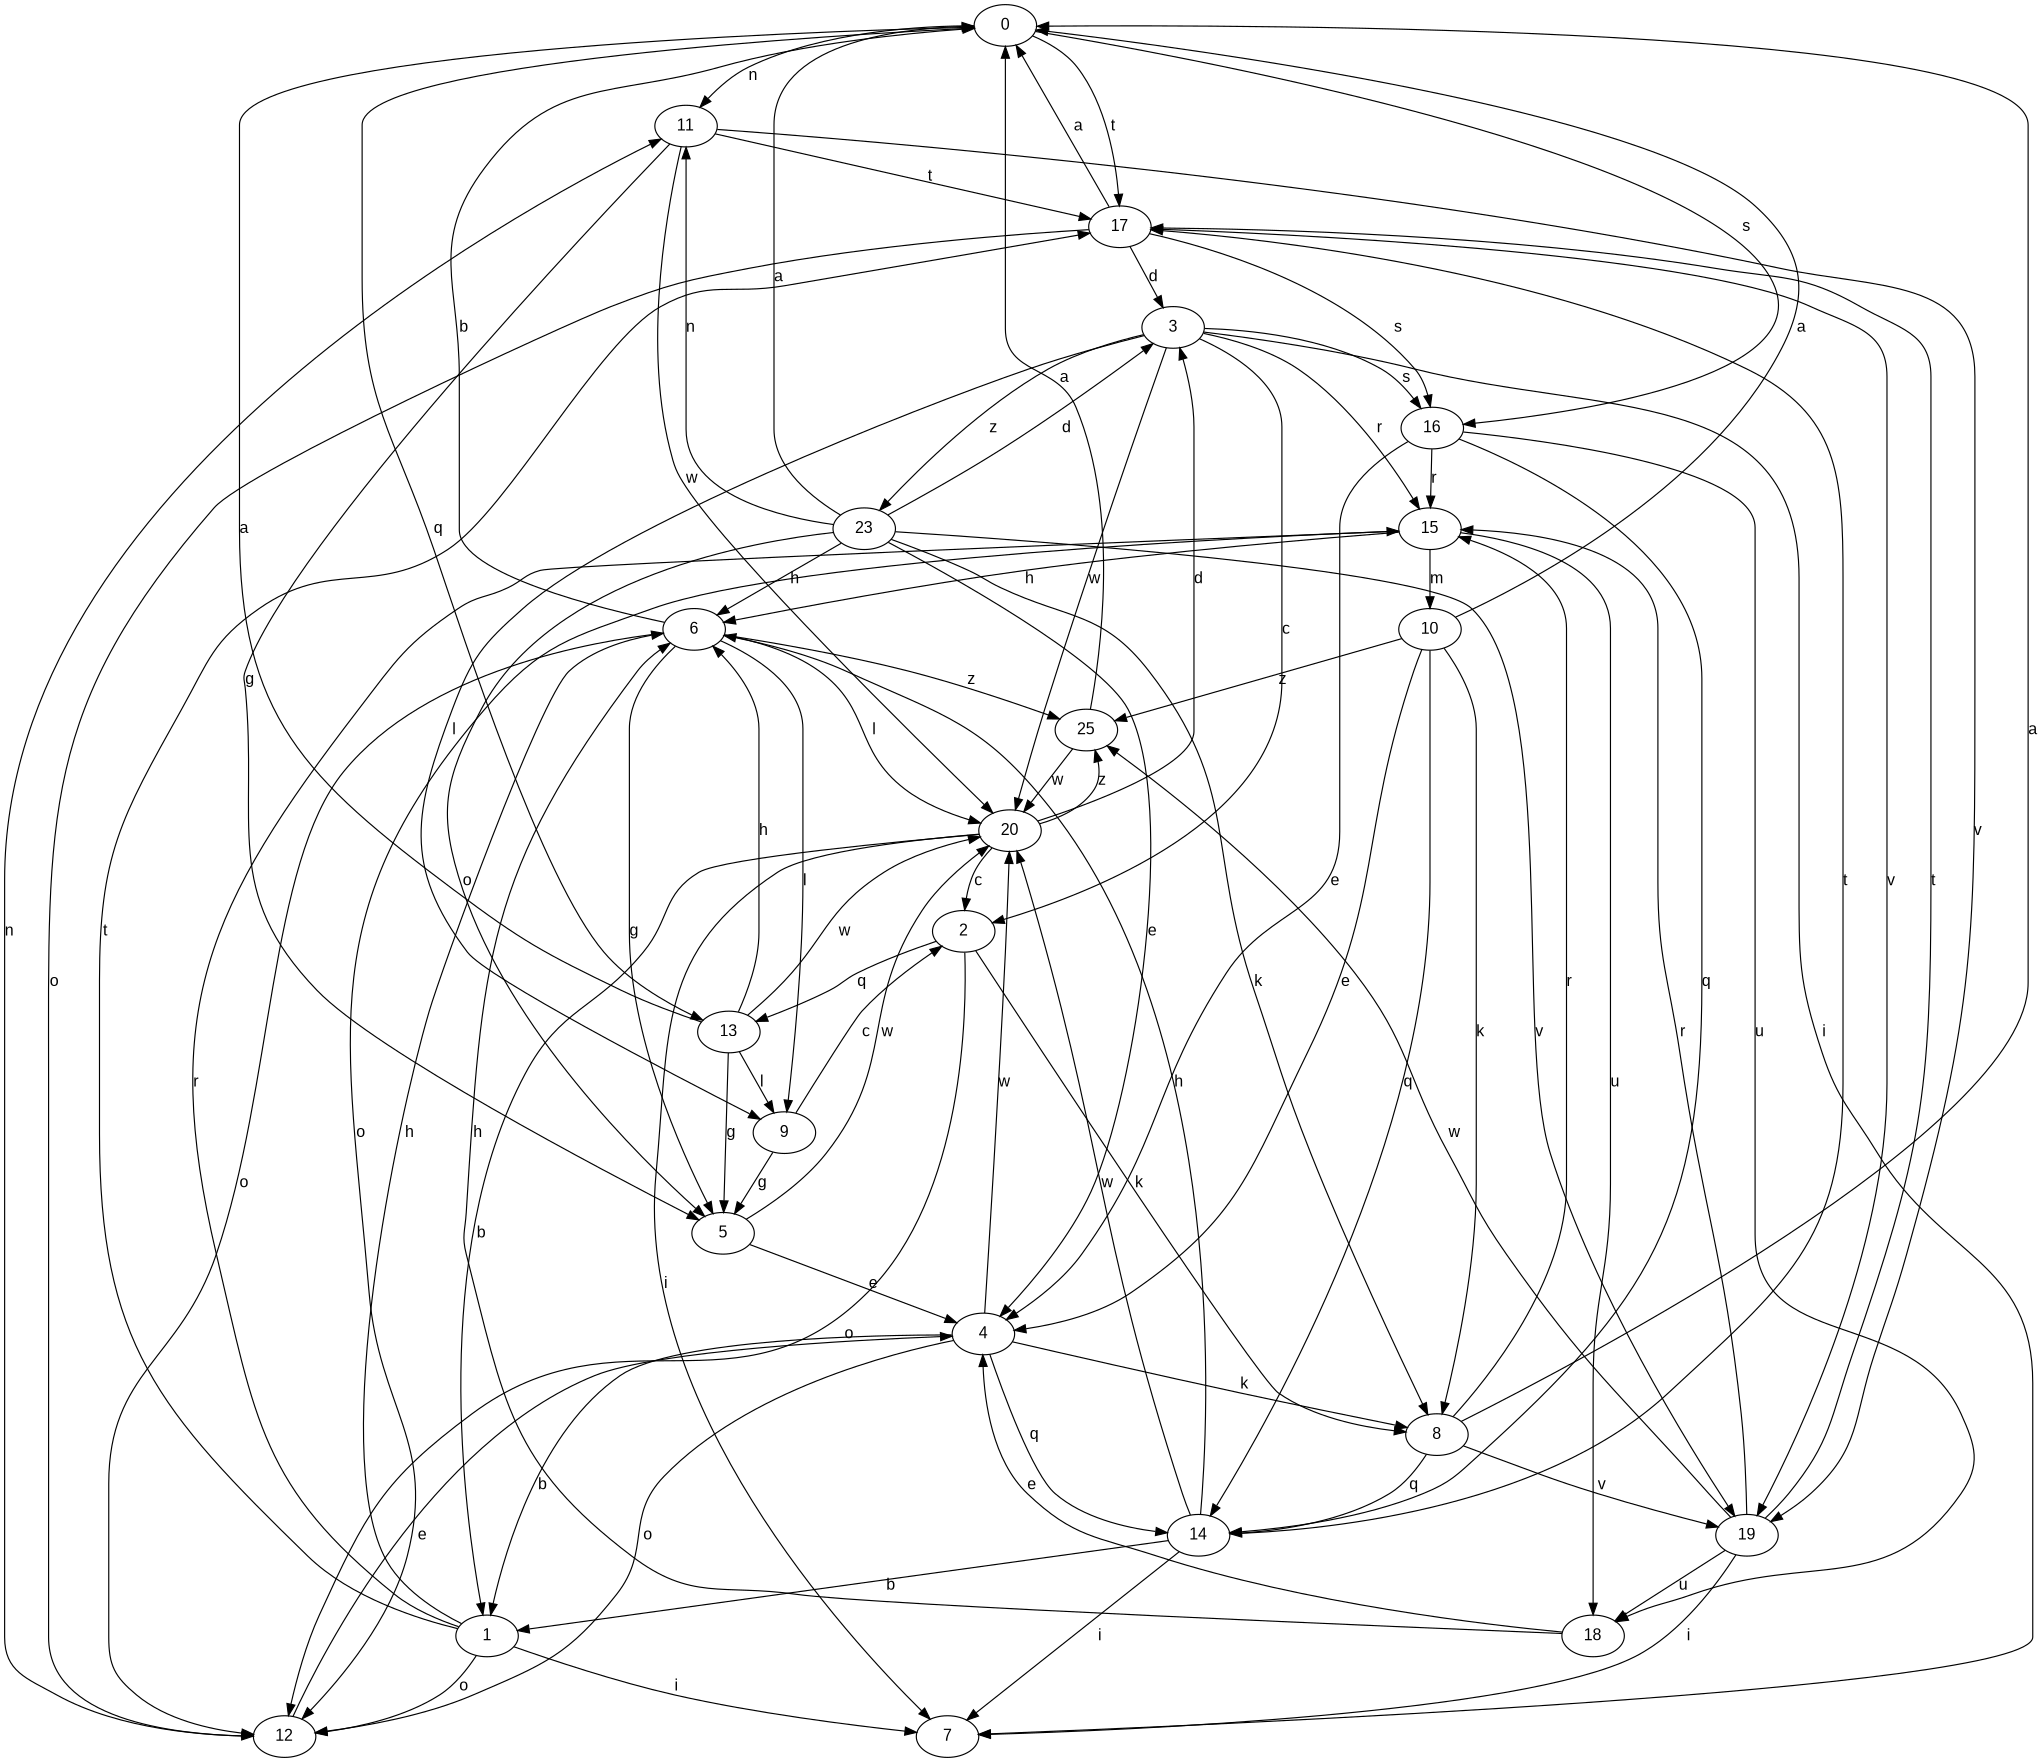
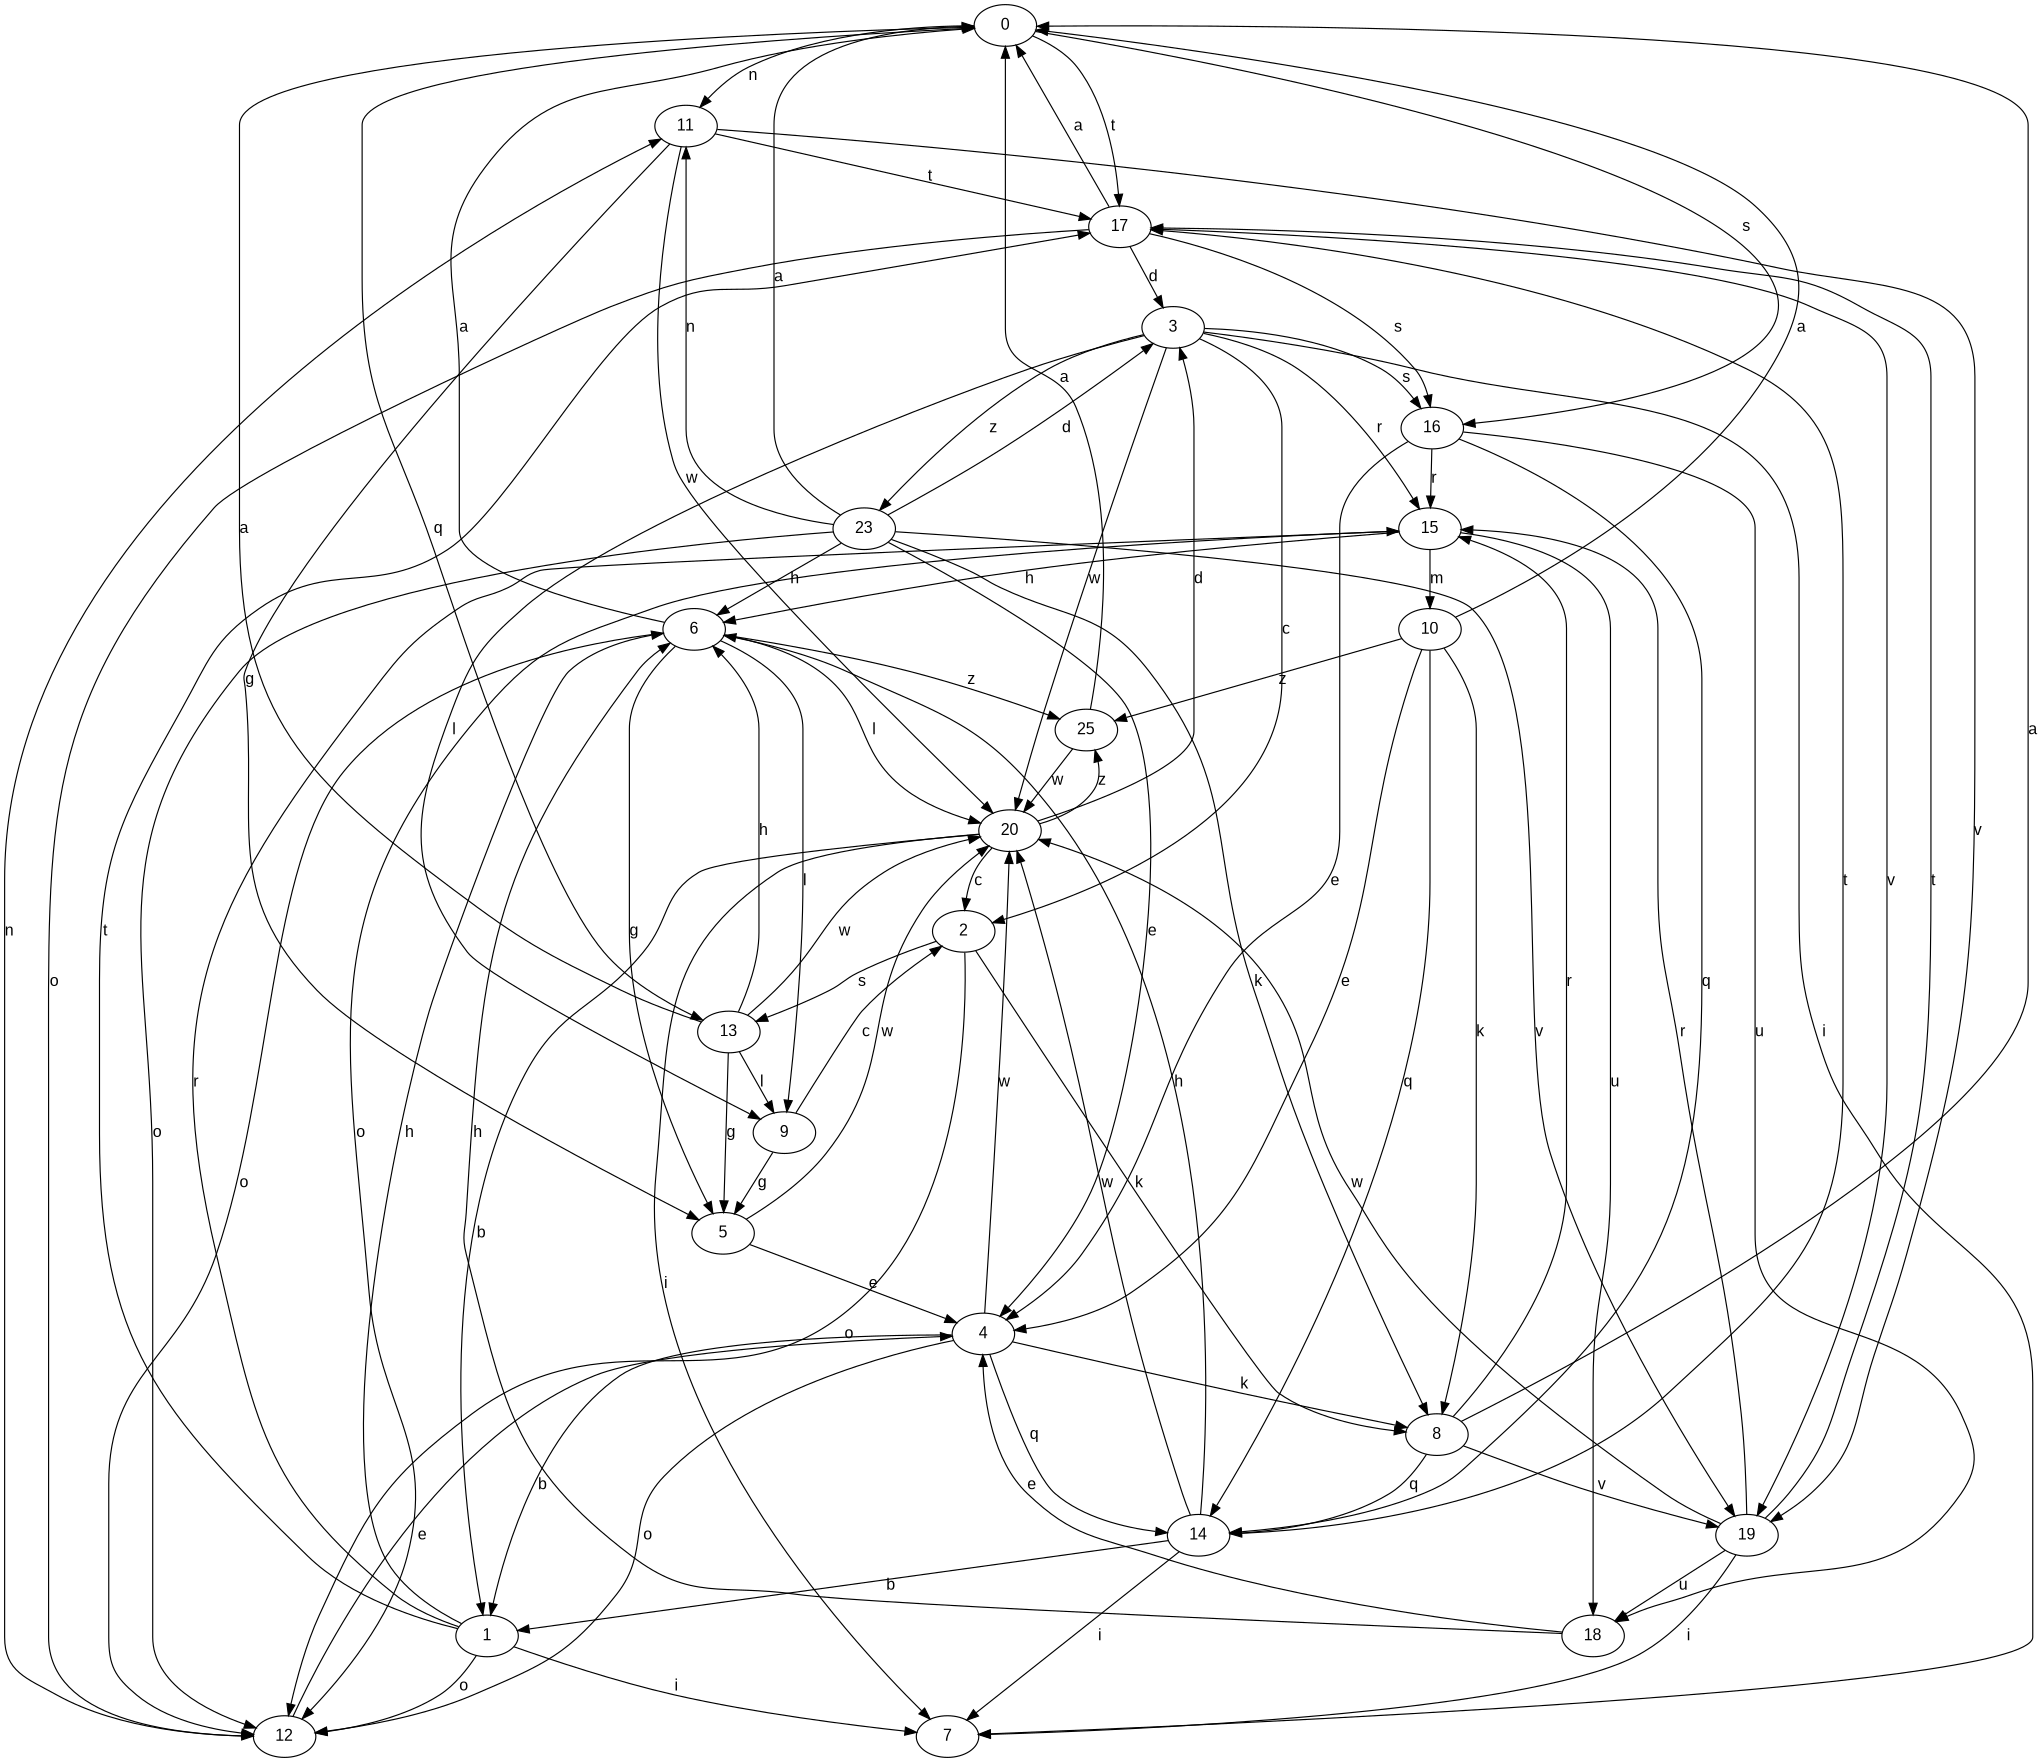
edge "6" -> "0": label "b" -> "a"
edge "23" -> "5": now "23" -> "12"
edge "2" -> "13": label "q" -> "s"
edge "19" -> "25": now "19" -> "20"
